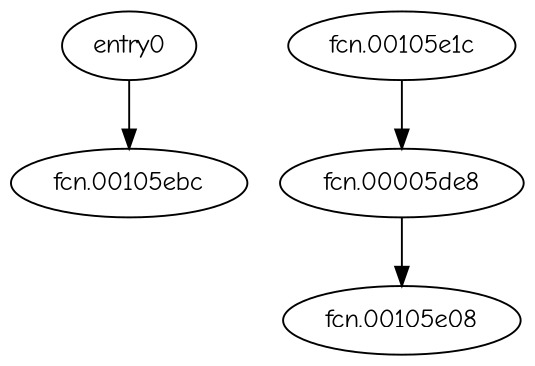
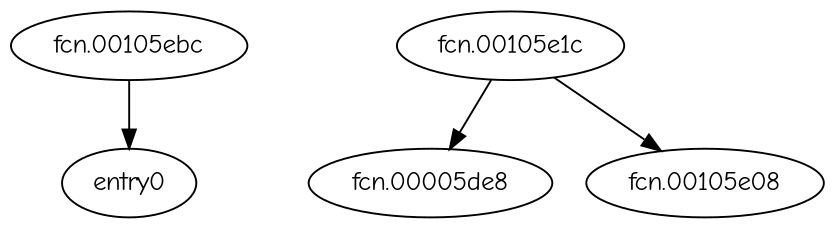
edge "entry0" -> "fcn.00105ebc": reversed
edge "fcn.00005de8" -> "fcn.00105e08": now "fcn.00105e1c" -> "fcn.00105e08"
